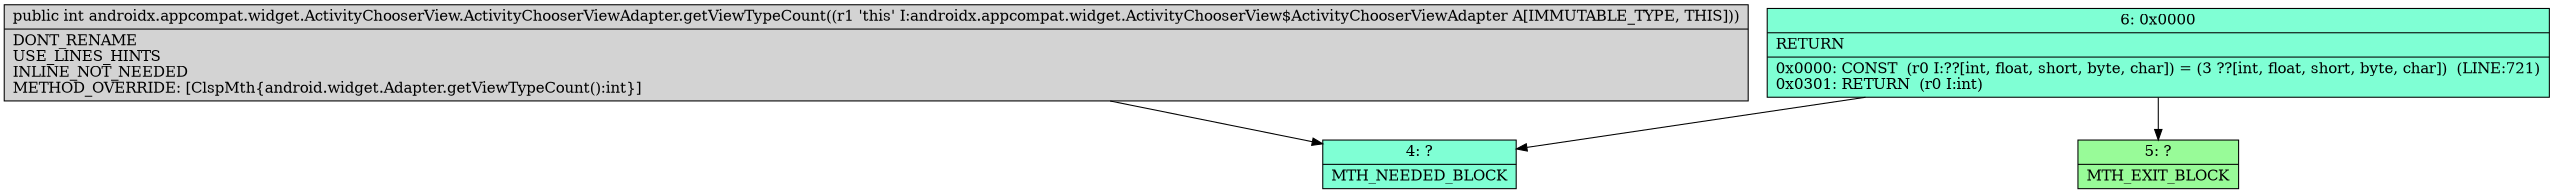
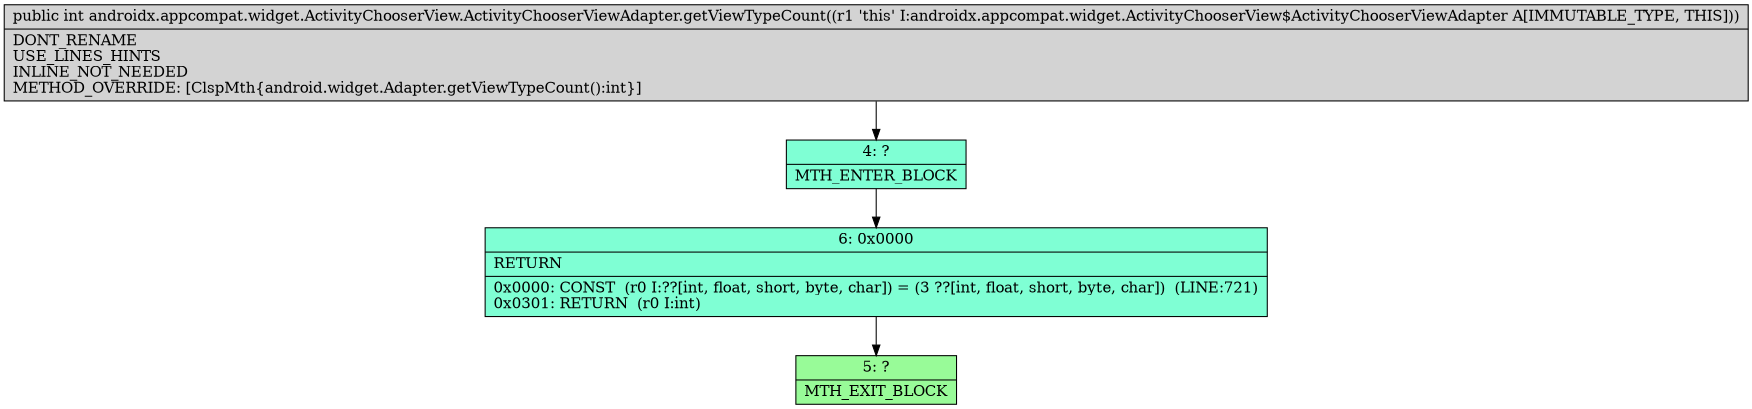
edge "6: 0x0000" -> "4: ?": reversed
node "4: ?": text "MTH_NEEDED_BLOCK" -> "MTH_ENTER_BLOCK"
